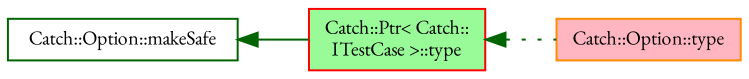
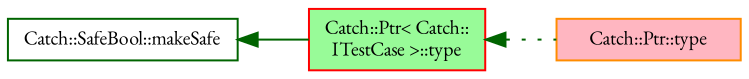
node "Catch::Option::makeSafe": label "Catch::Option::makeSafe" -> "Catch::SafeBool::makeSafe"
node "Catch::Option::type": label "Catch::Option::type" -> "Catch::Ptr::type"
